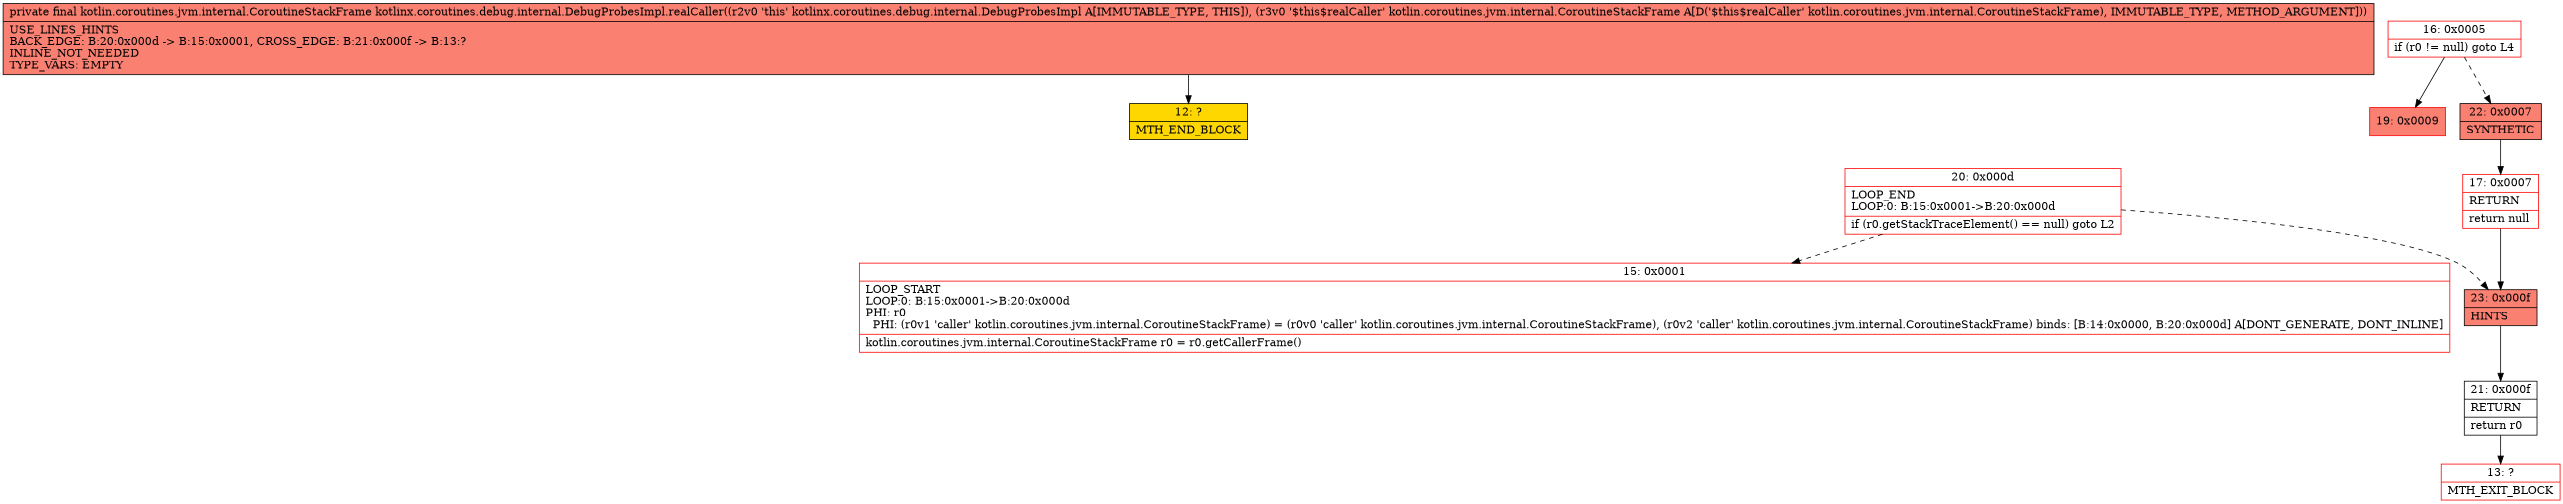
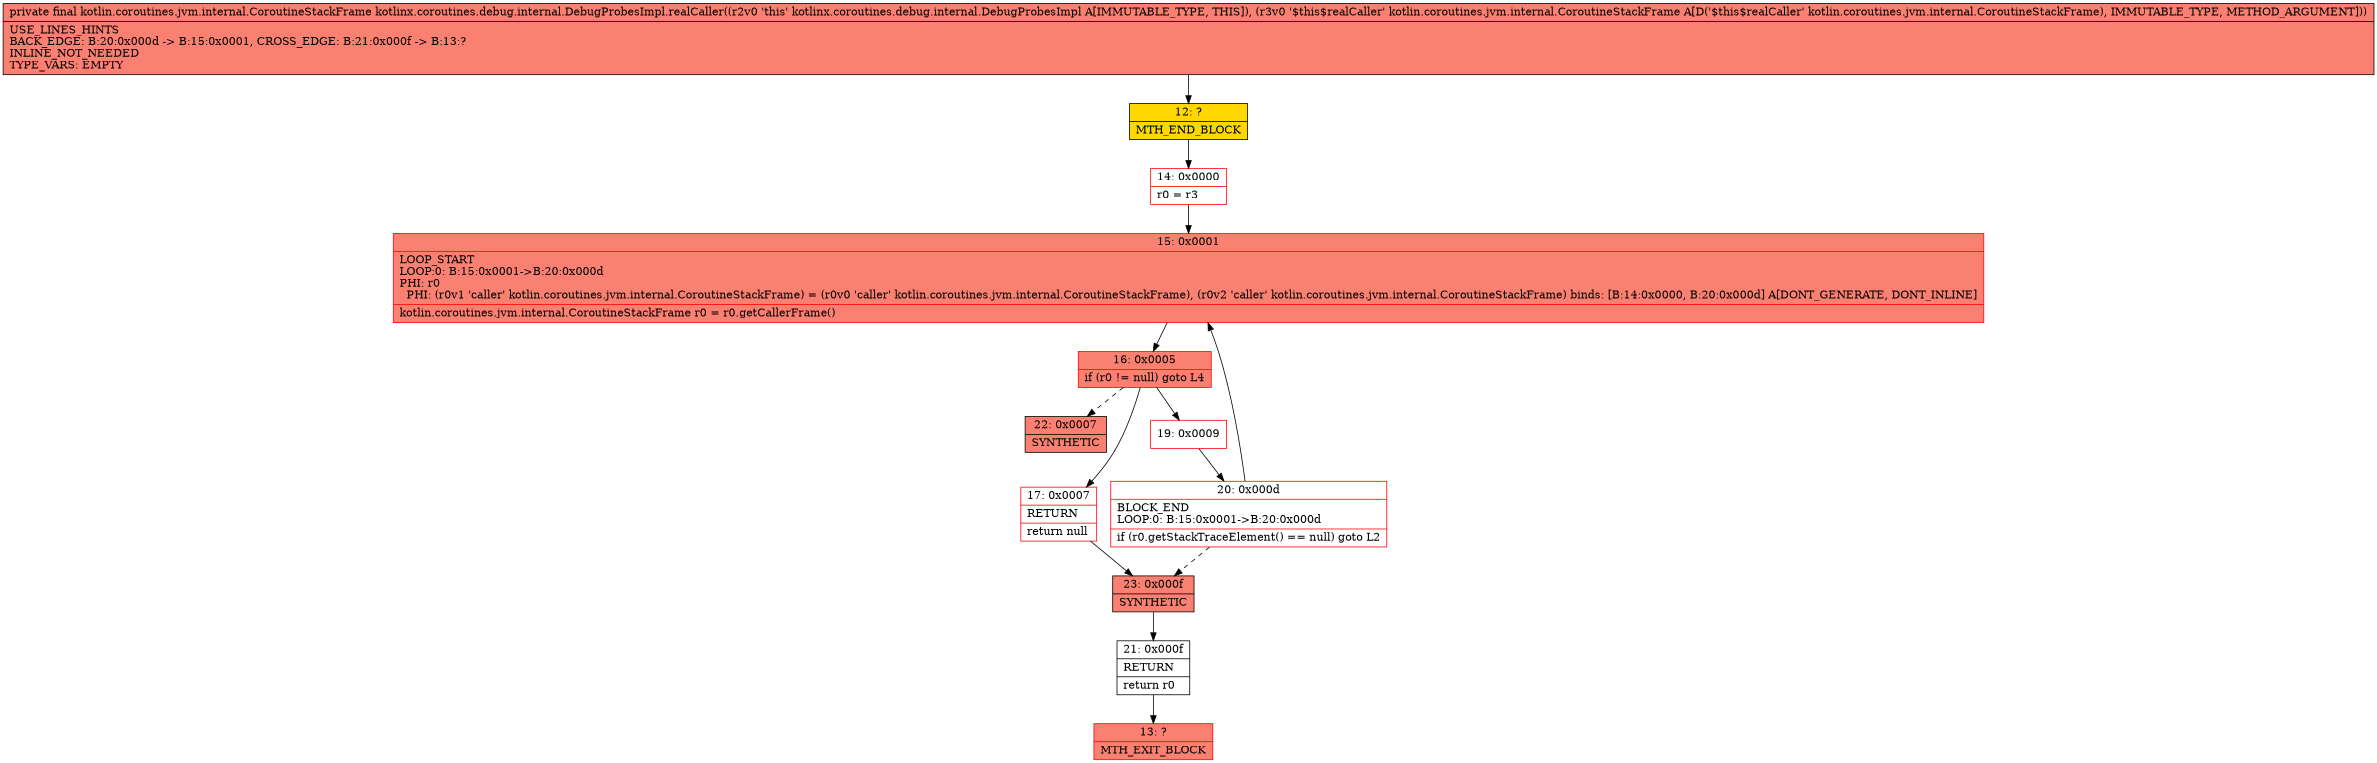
node "16: 0x0005": fillcolor white -> salmon
node "19: 0x0009": fillcolor salmon -> white
edge "22: 0x0007" -> "17: 0x0007": now "16: 0x0005" -> "17: 0x0007"
node "14: 0x0000": added
node "20: 0x000d": text "LOOP_END" -> "BLOCK_END"
edge "20: 0x000d" -> "15: 0x0001": style dashed -> solid
node "15: 0x0001": fillcolor white -> salmon
node "23: 0x000f": text "HINTS" -> "SYNTHETIC"
edge "15: 0x0001" -> "16: 0x0005": added
edge "19: 0x0009" -> "20: 0x000d": added
node "13: ?": fillcolor white -> salmon
